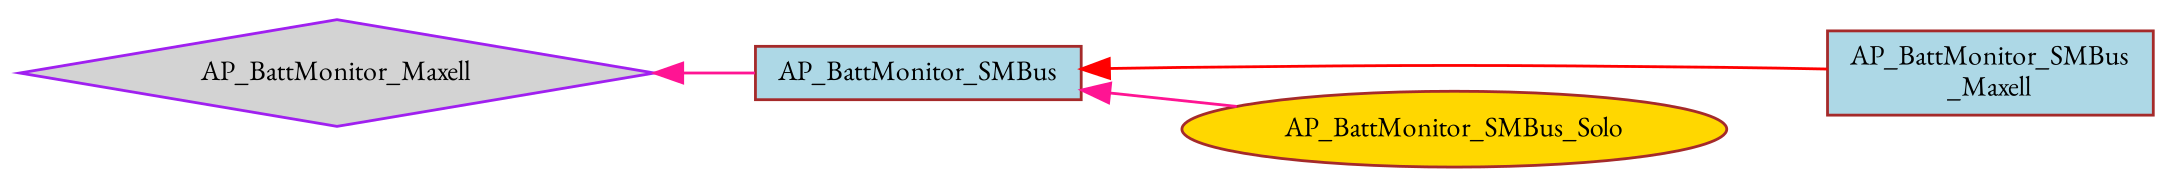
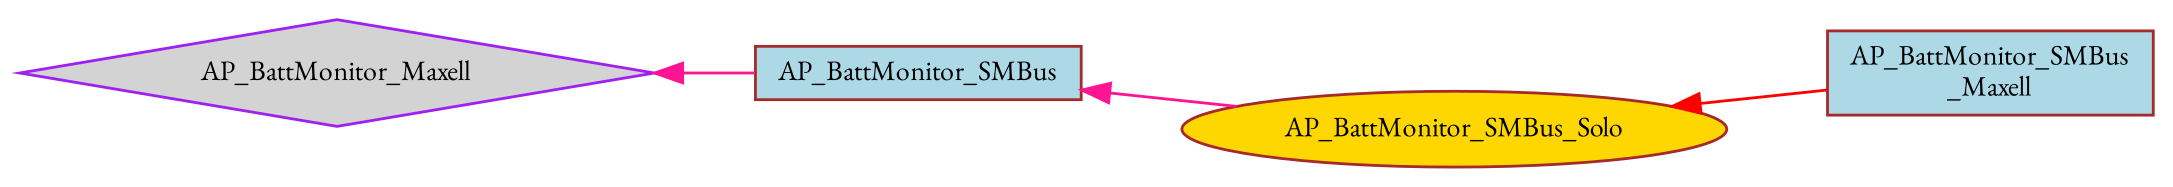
edge "AP_BattMonitor_SMBus _Maxell" -> "AP_BattMonitor_SMBus": now "AP_BattMonitor_SMBus _Maxell" -> "AP_BattMonitor_SMBus_Solo"
